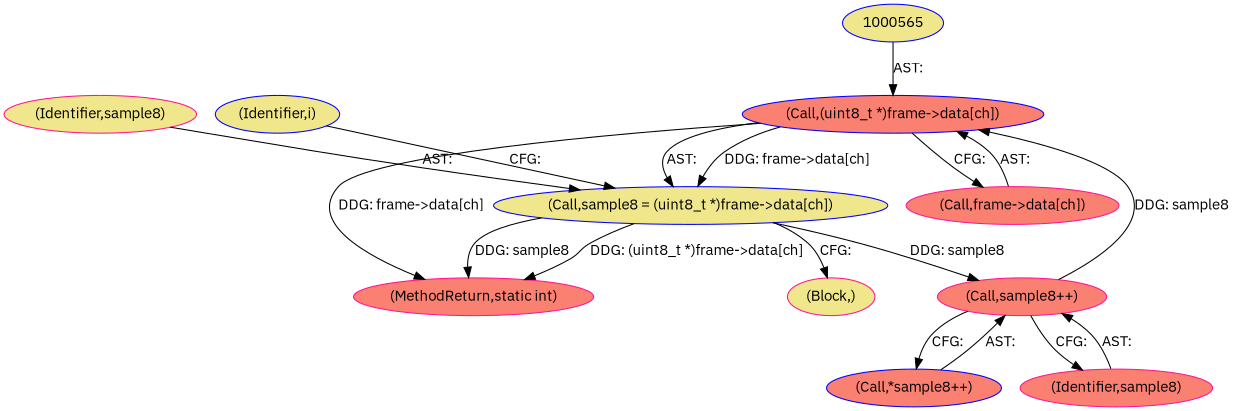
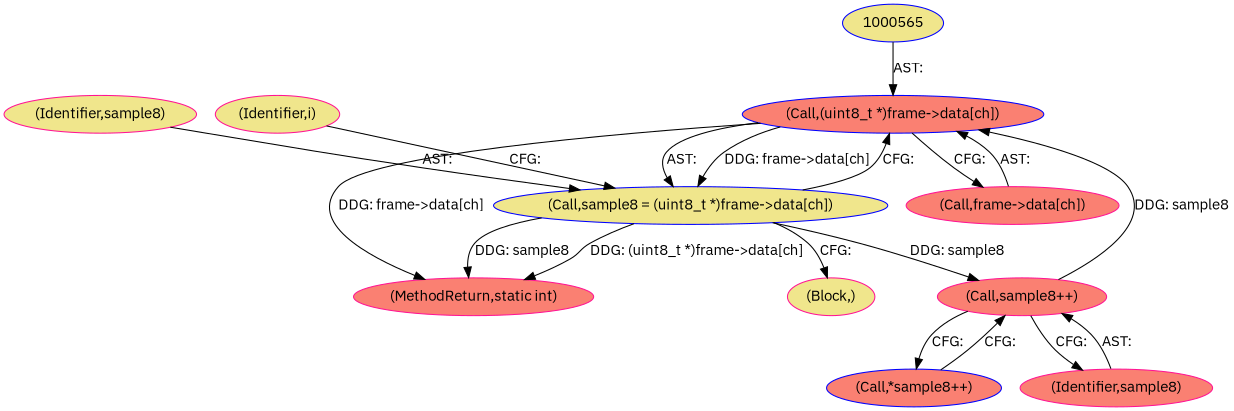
node "(Identifier,i)": color blue -> deeppink
edge "(Call,sample8 = (uint8_t *)frame->data[ch])" -> "(Call,(uint8_t *)frame->data[ch])": added, label "CFG:"
edge "(Call,*sample8++)" -> "(Call,sample8++)": label "AST: " -> "CFG: "
